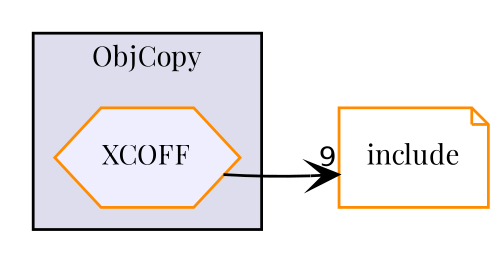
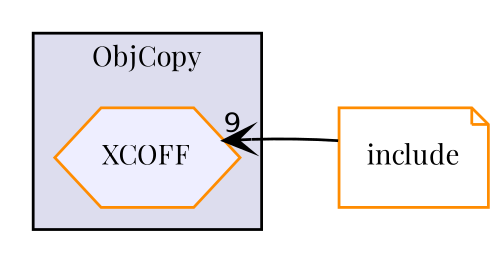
edge "XCOFF" -> "include": reversed
